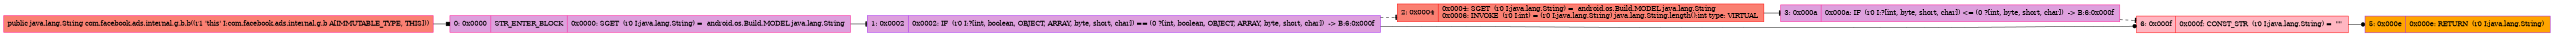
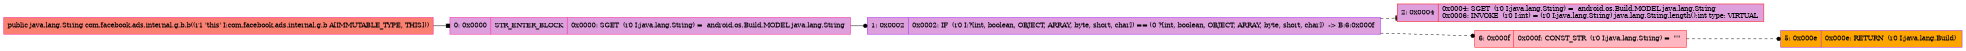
node "2: 0x0004": fillcolor salmon -> plum
node "3: 0x000a": removed
edge "0: 0x0000" -> "1: 0x0002": arrowhead tee -> dot
edge "6: 0x000f" -> "5: 0x000e": style solid -> dashed
node "5: 0x000e": text "0x000e: RETURN  (r0 I:java.lang.String)" -> "0x000e: RETURN  (r0 I:java.lang.Build)"
edge "1: 0x0002" -> "6: 0x000f": style solid -> dashed
